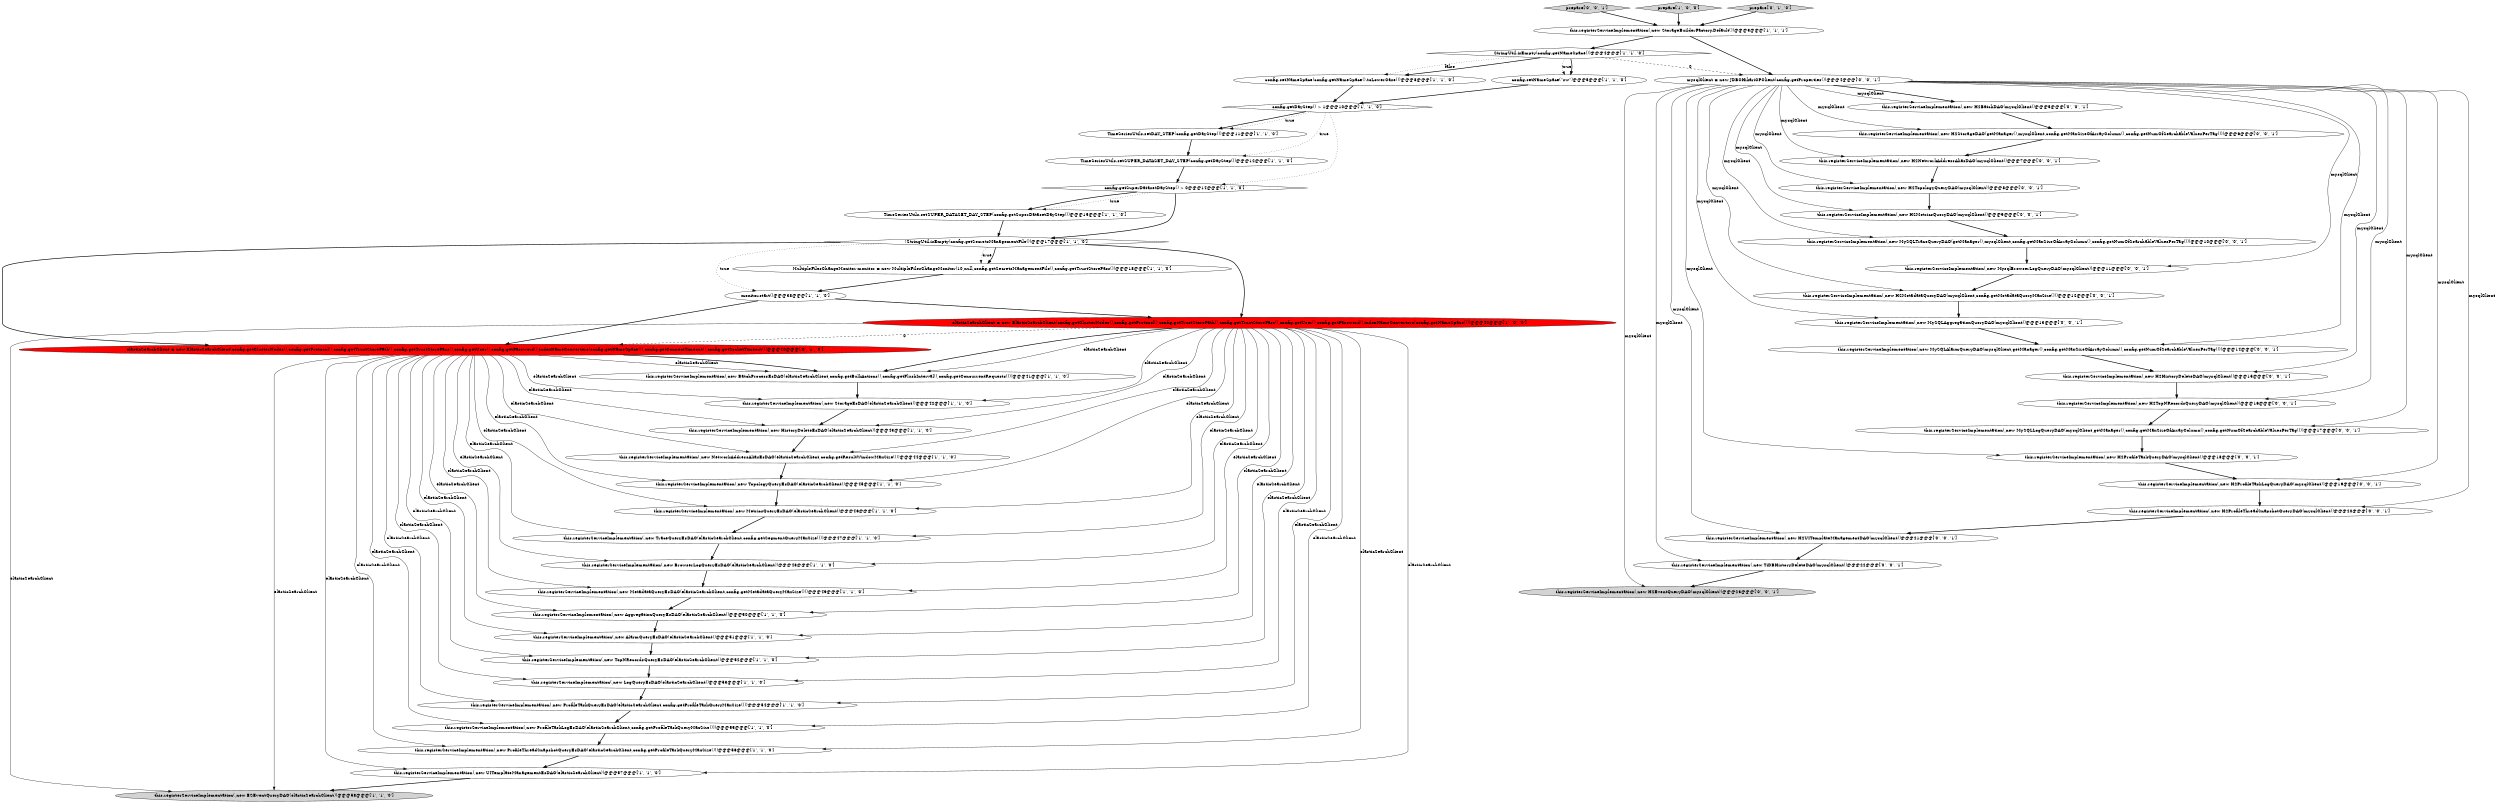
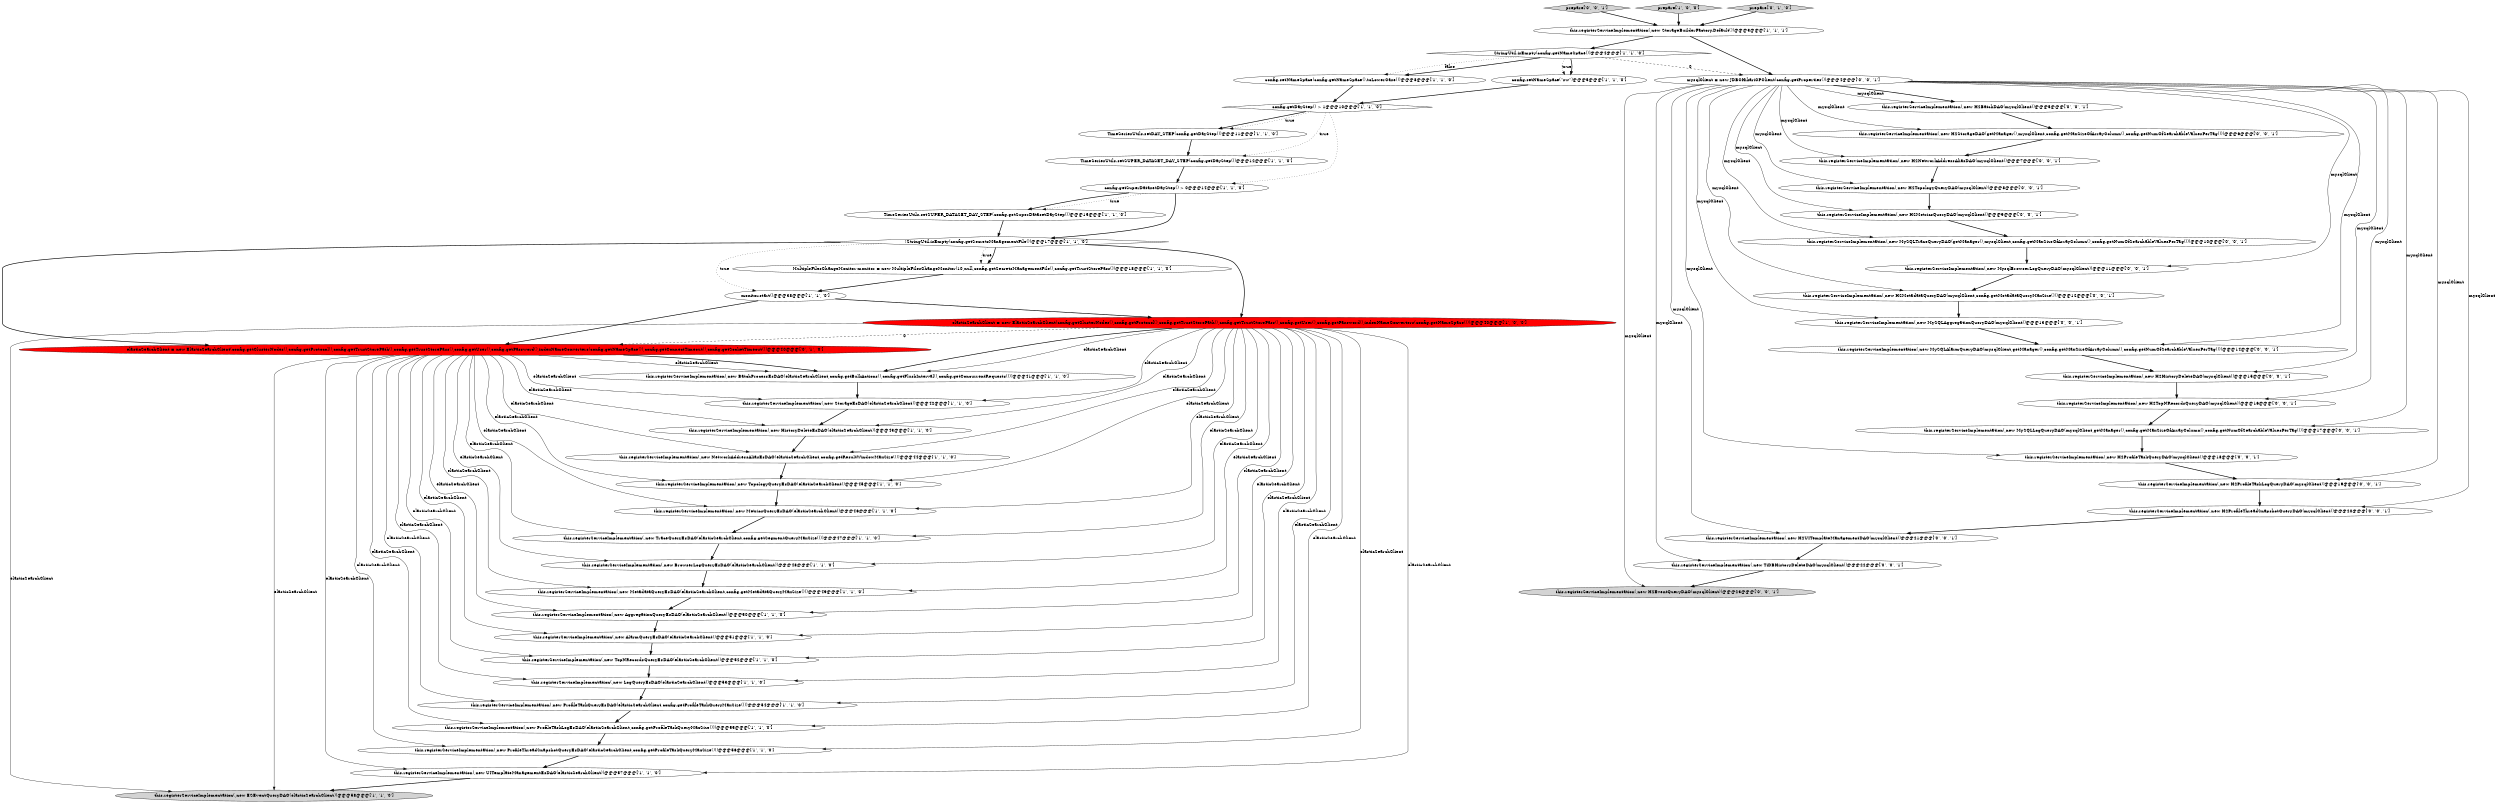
node "config.getSuperDatasetDayStep() > 0@@@14@@@['1', '1', '0']": shape diamond -> ellipse
